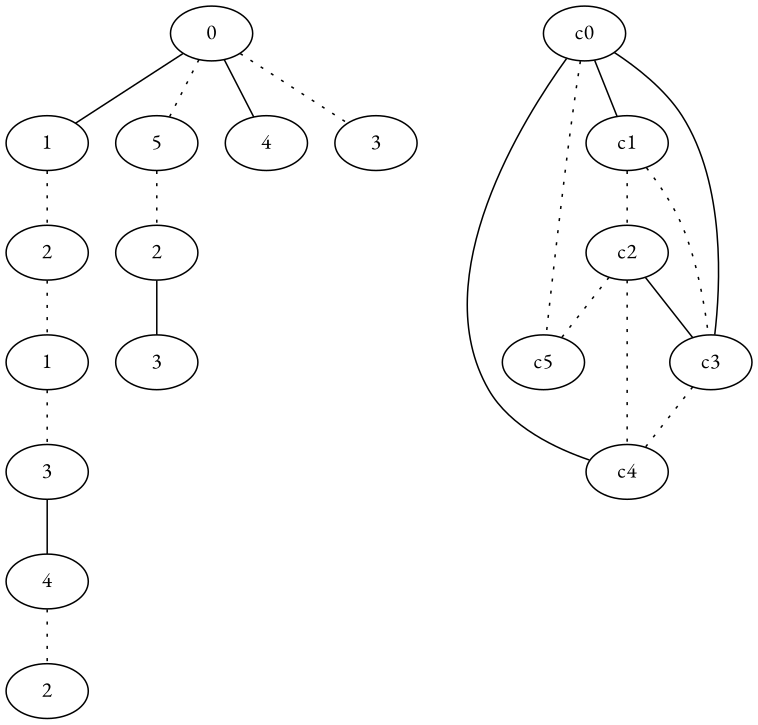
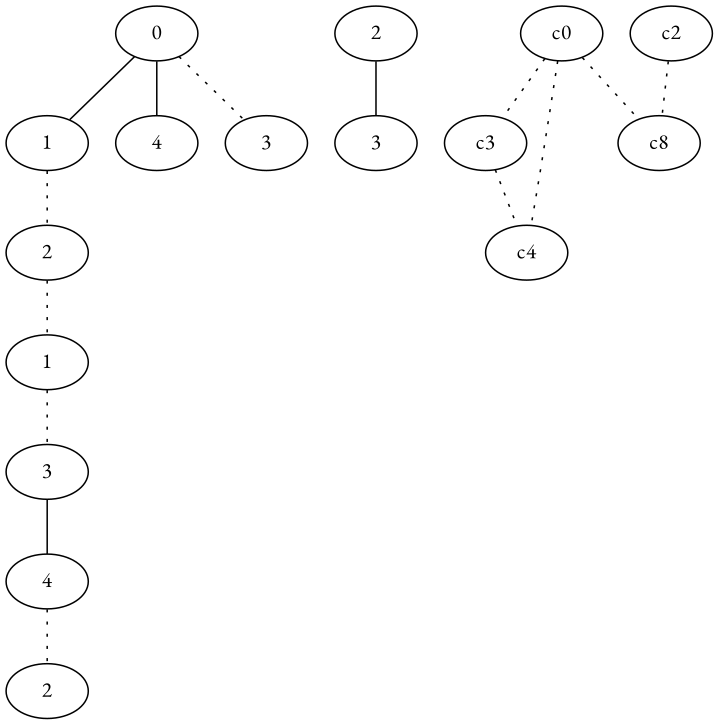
node "5": removed
node "c1": removed
edge "c0" -- "c3": style solid -> dotted
edge "c0" -- "c4": style solid -> dotted
edge "c2" -- "c3": removed
node "c5": label "c5" -> "c8"
edge "c2" -- "c4": removed
